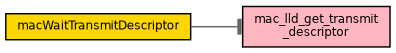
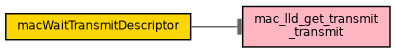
node "mac_lld_get_transmit _descriptor": label "mac_lld_get_transmit _descriptor" -> "mac_lld_get_transmit _transmit"
